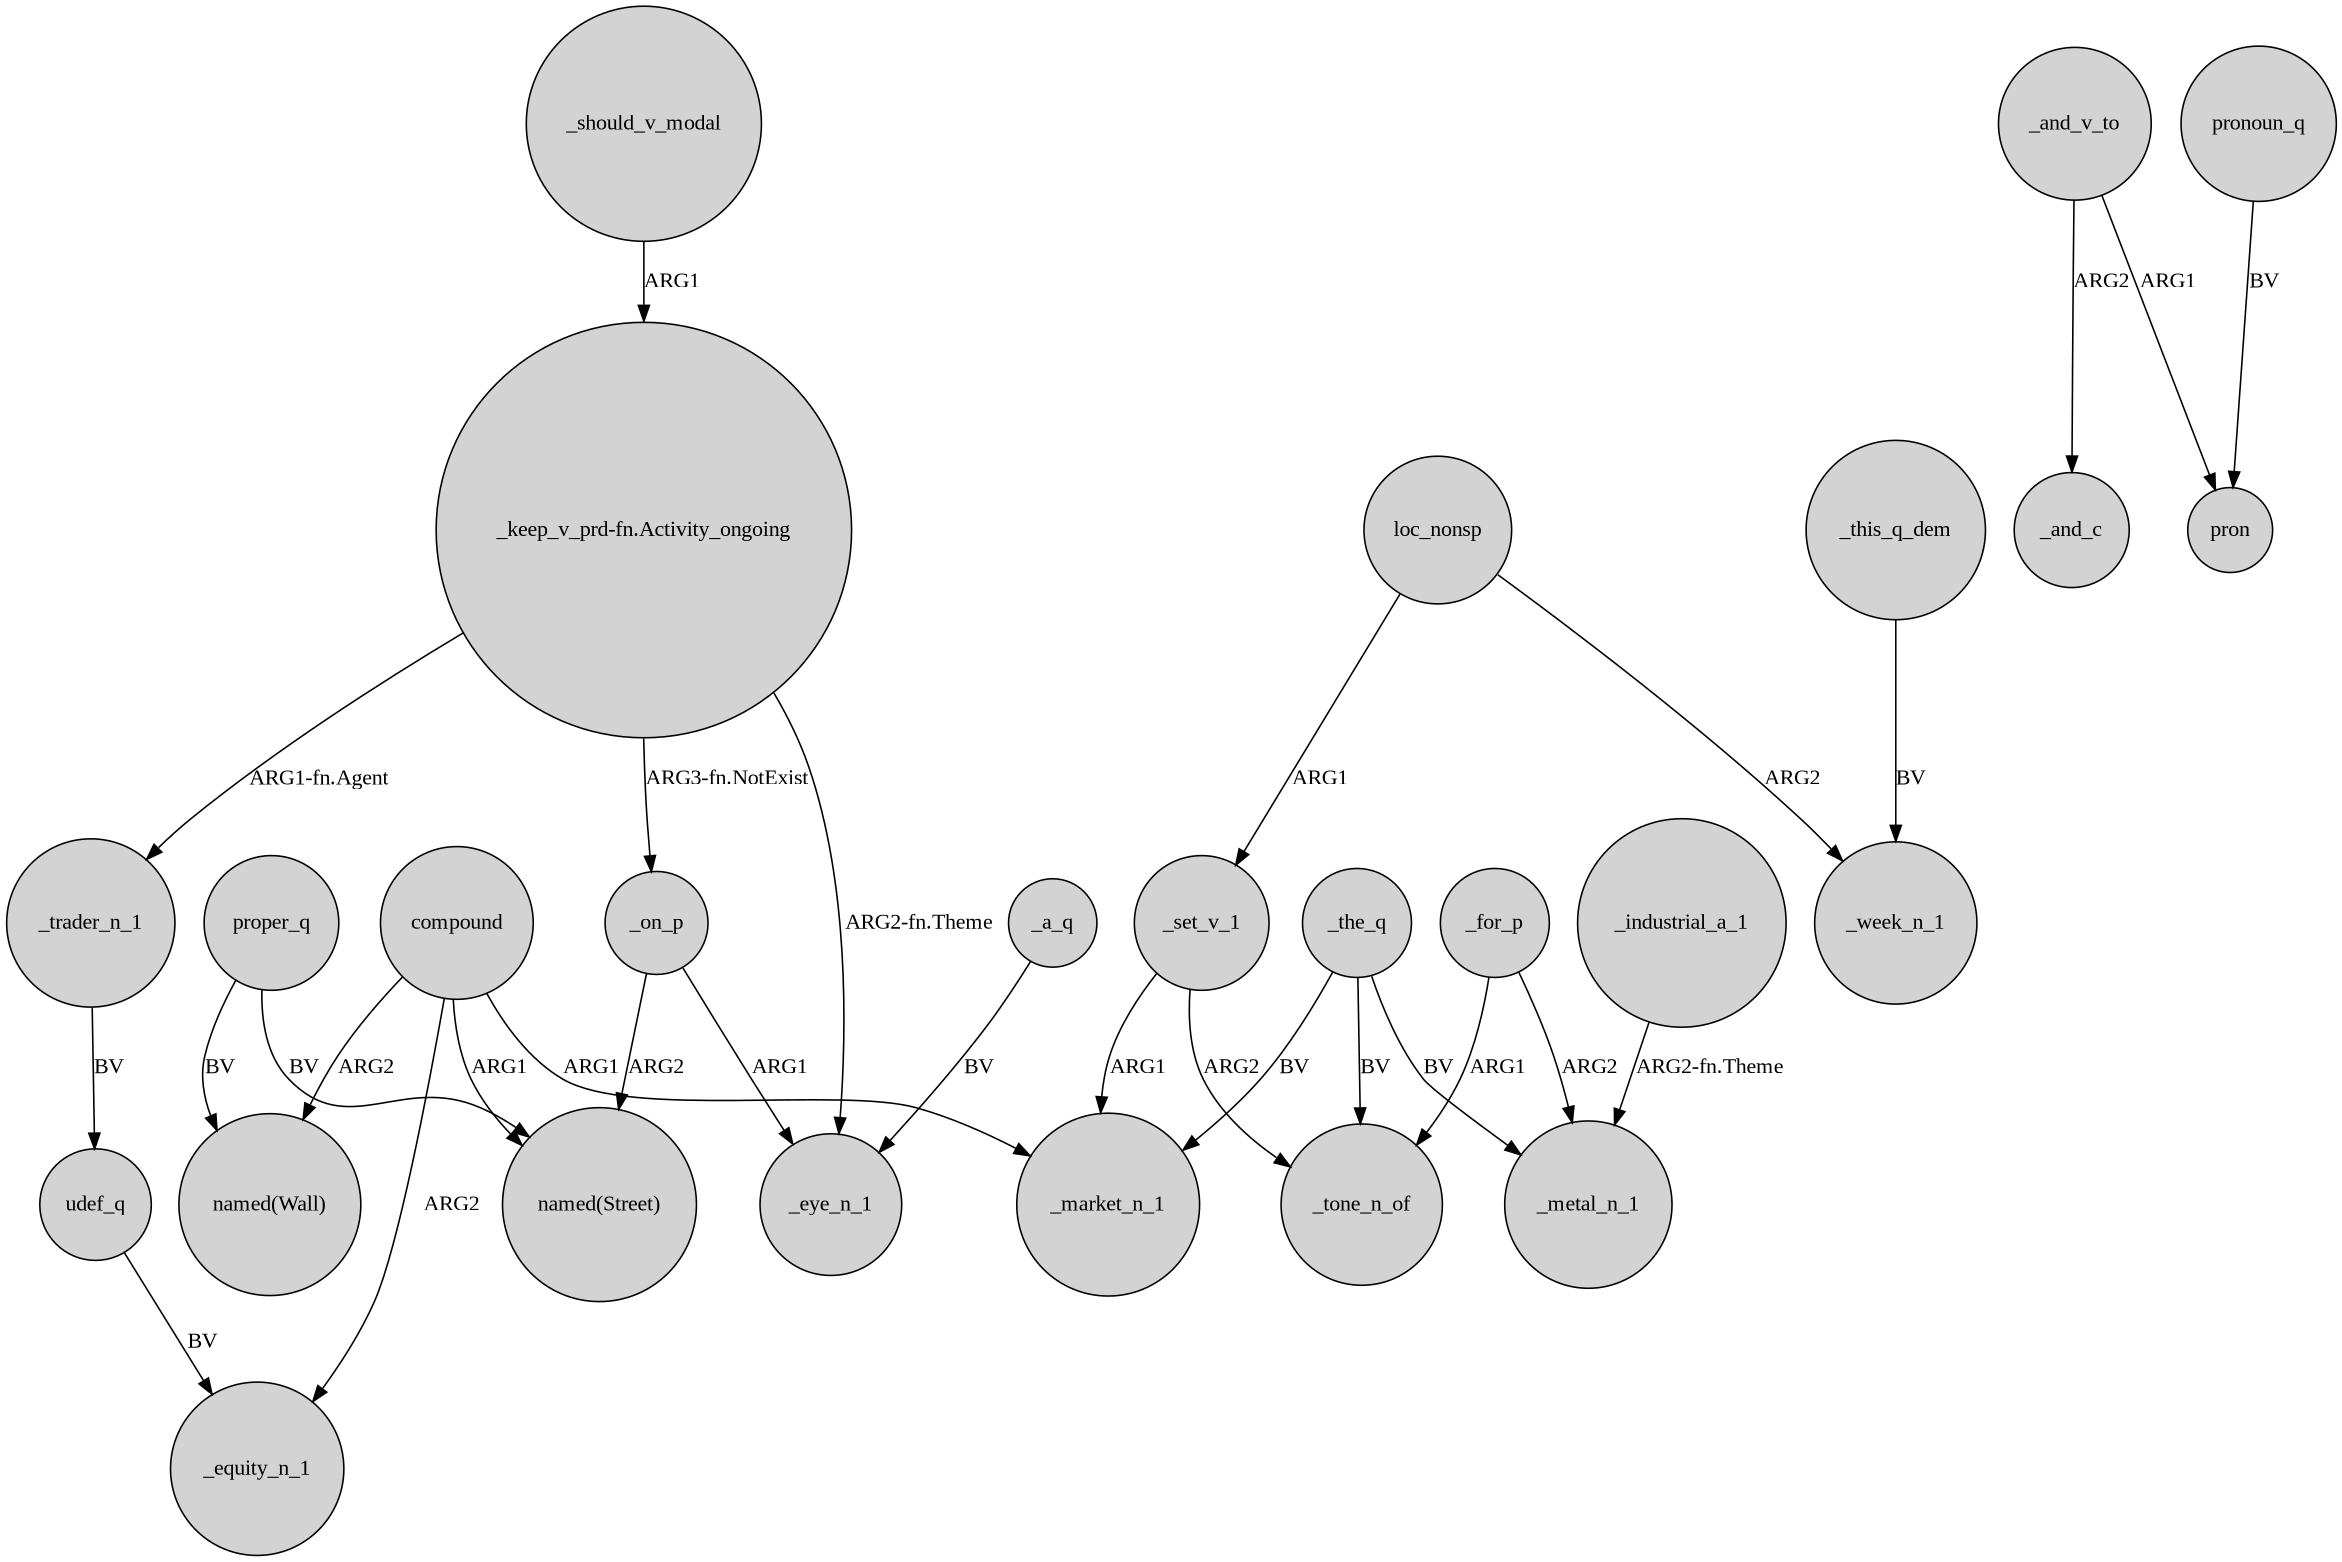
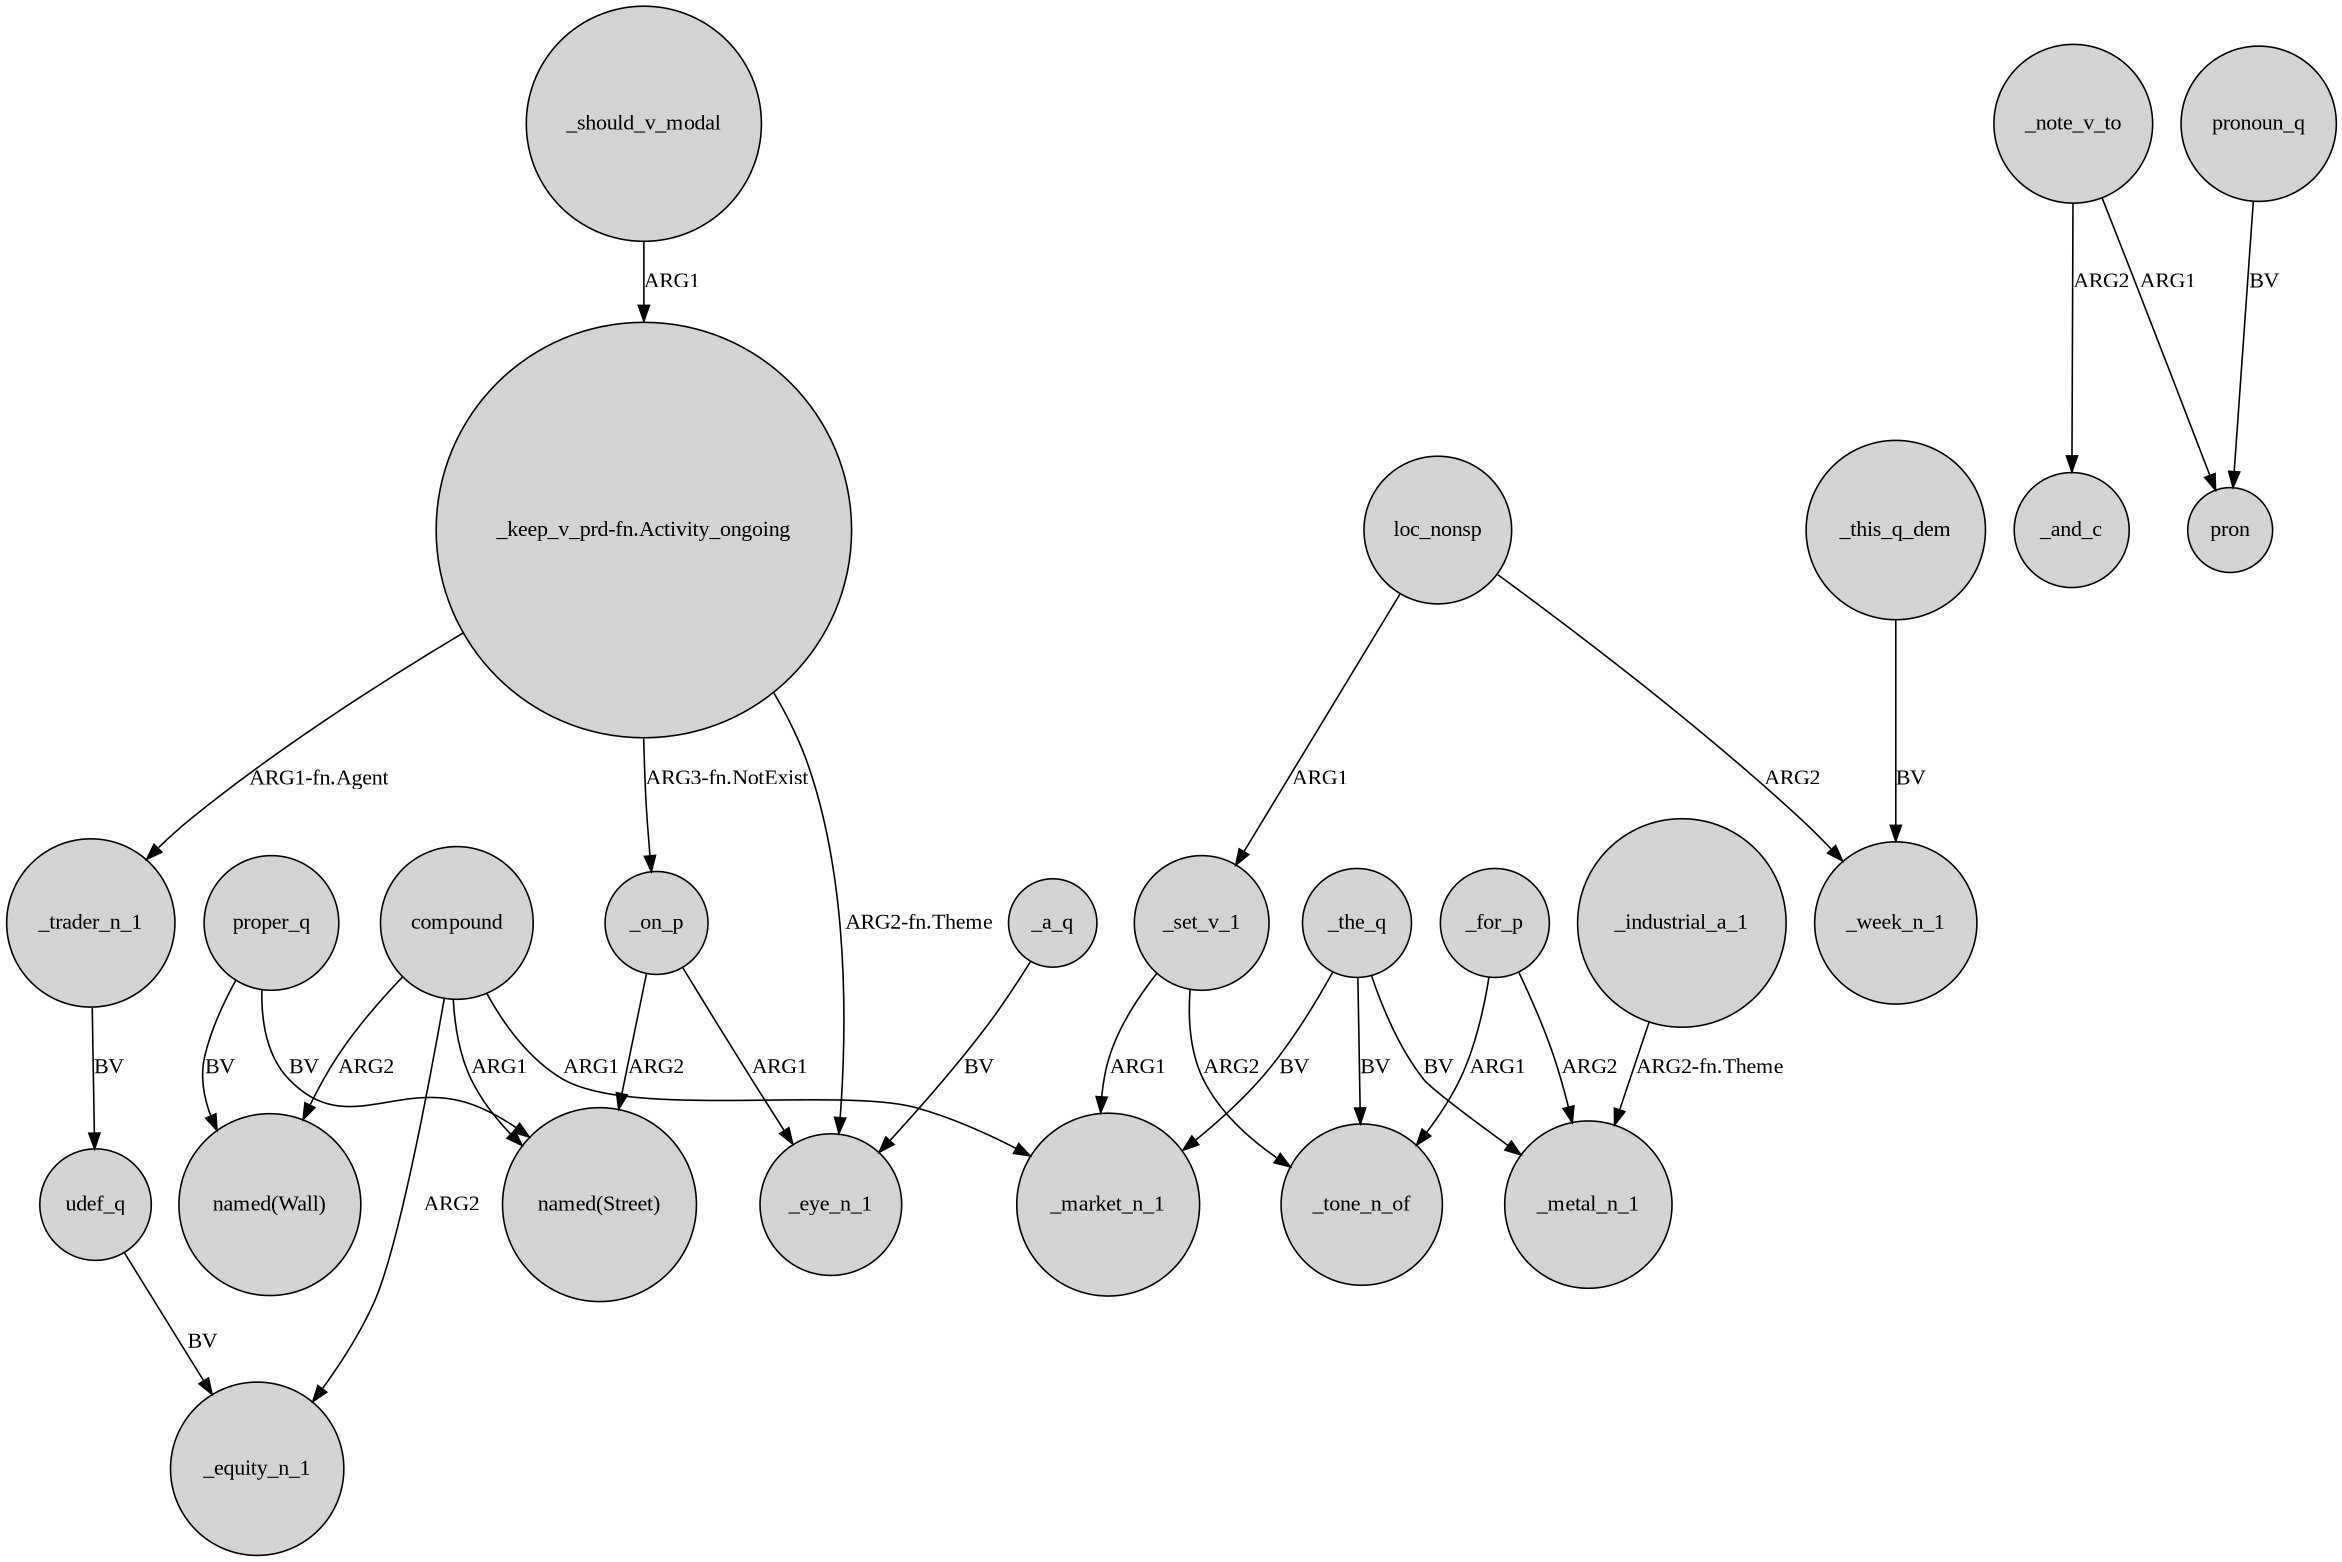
node "_and_v_to": label "_and_v_to" -> "_note_v_to"
